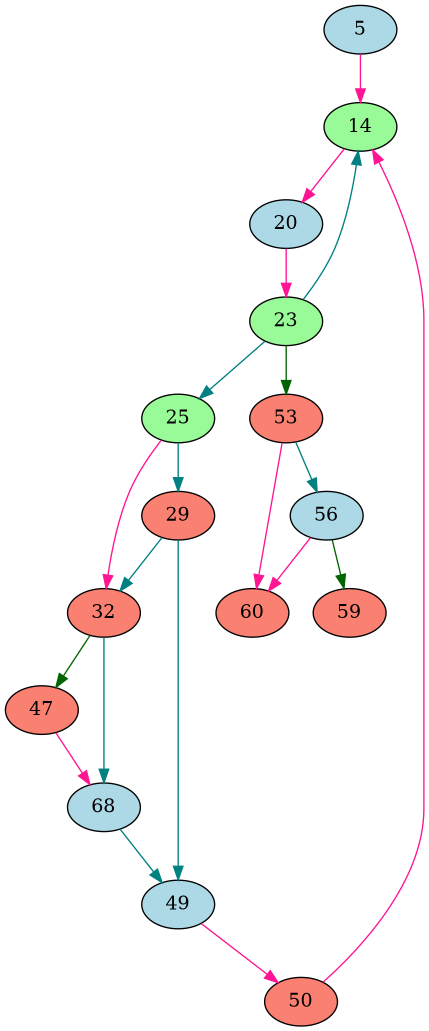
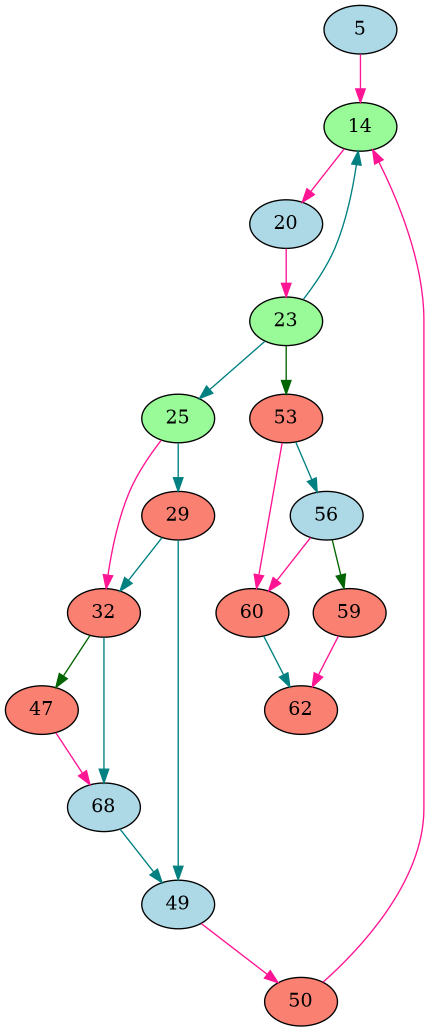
node "62": added
